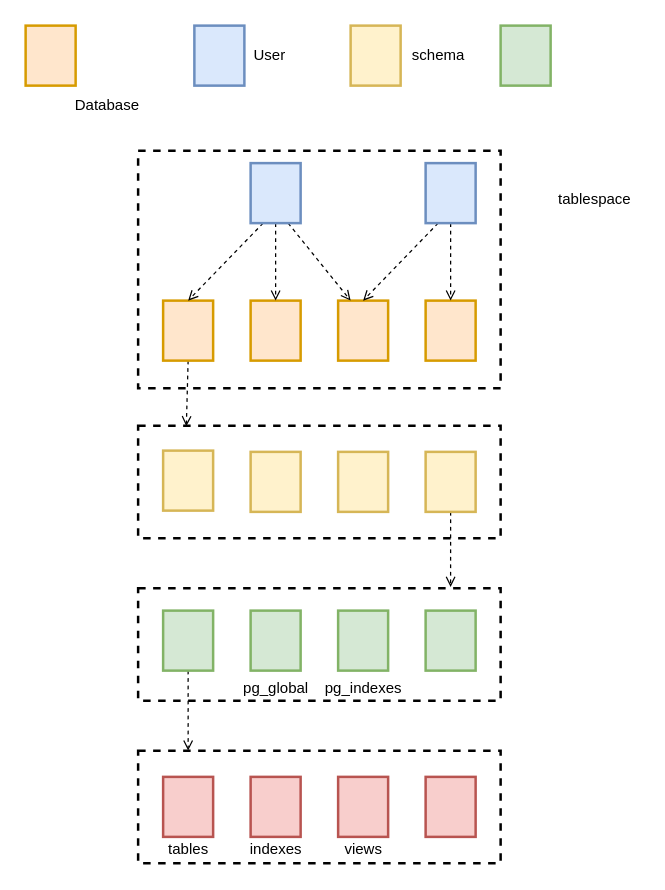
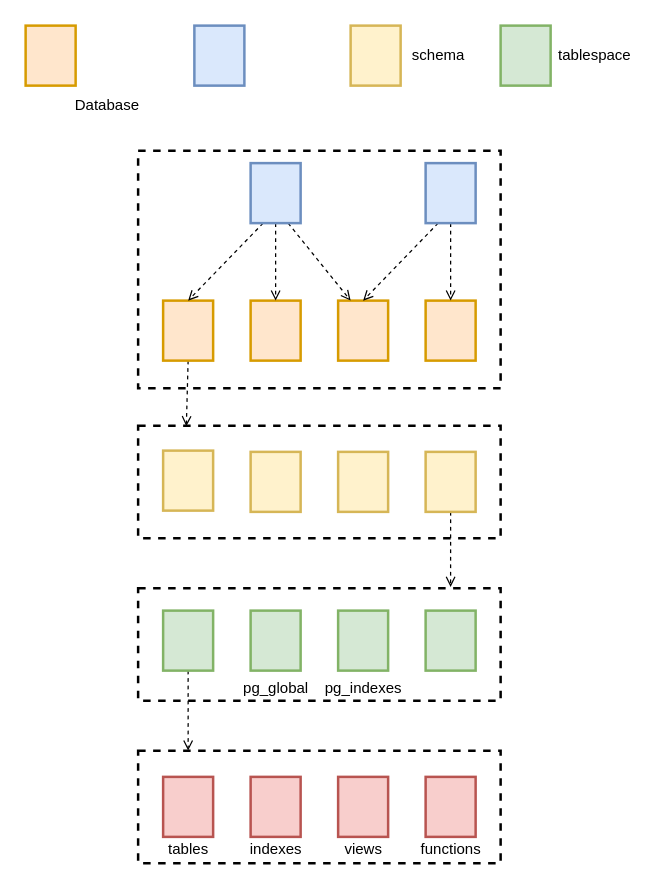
node "User": removed
node "tablespace": moved (594, 199) -> (594, 56)
node "functions": added
